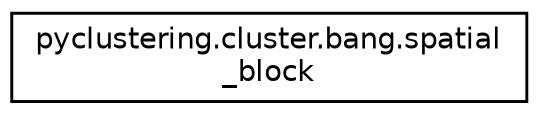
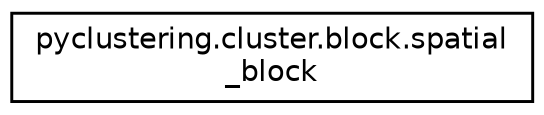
node "pyclustering.cluster.bang.spatial _block": label "pyclustering.cluster.bang.spatial _block" -> "pyclustering.cluster.block.spatial _block"
